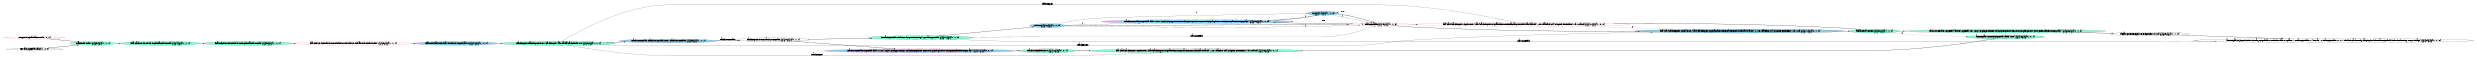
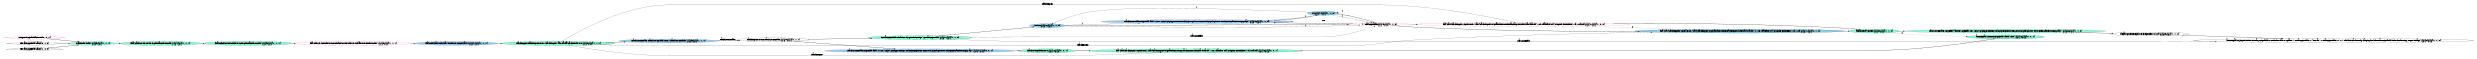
edge "i < maxScriptFields@@@13@@@['1', '1', '0']" -> "i++@@@14@@@['1', '1', '0']": label "true" -> "i"
edge "int i = 0@@@12@@@['1', '1', '0']" -> "i++@@@14@@@['1', '1', '0']": reversed
node "testMaxScriptFieldsSearch['0', '1', '0']": added
